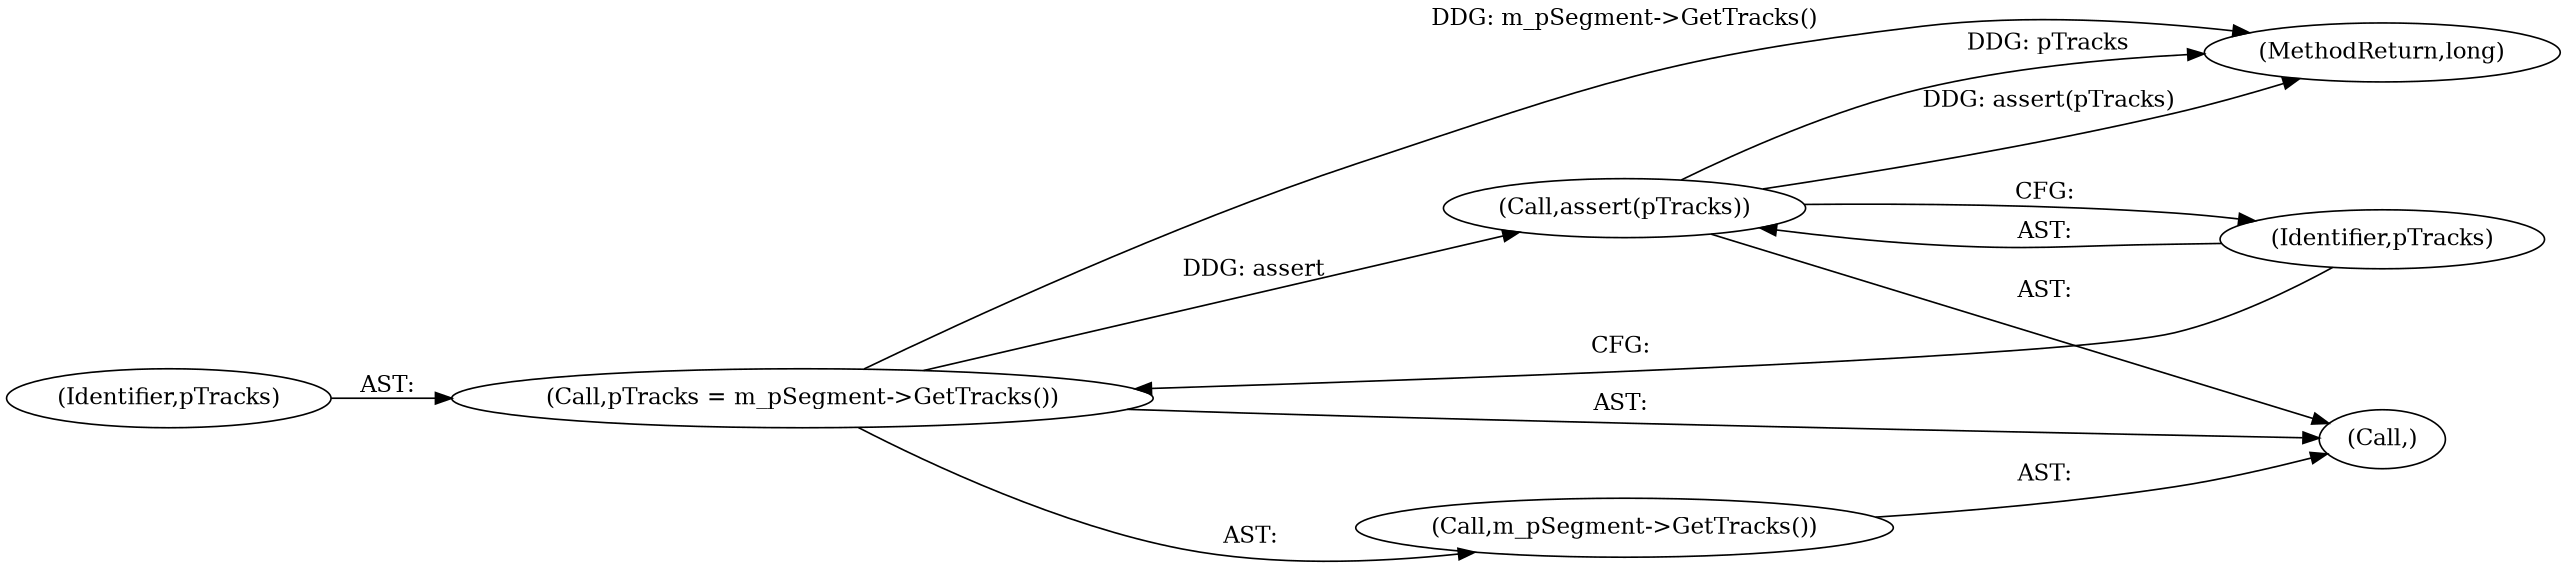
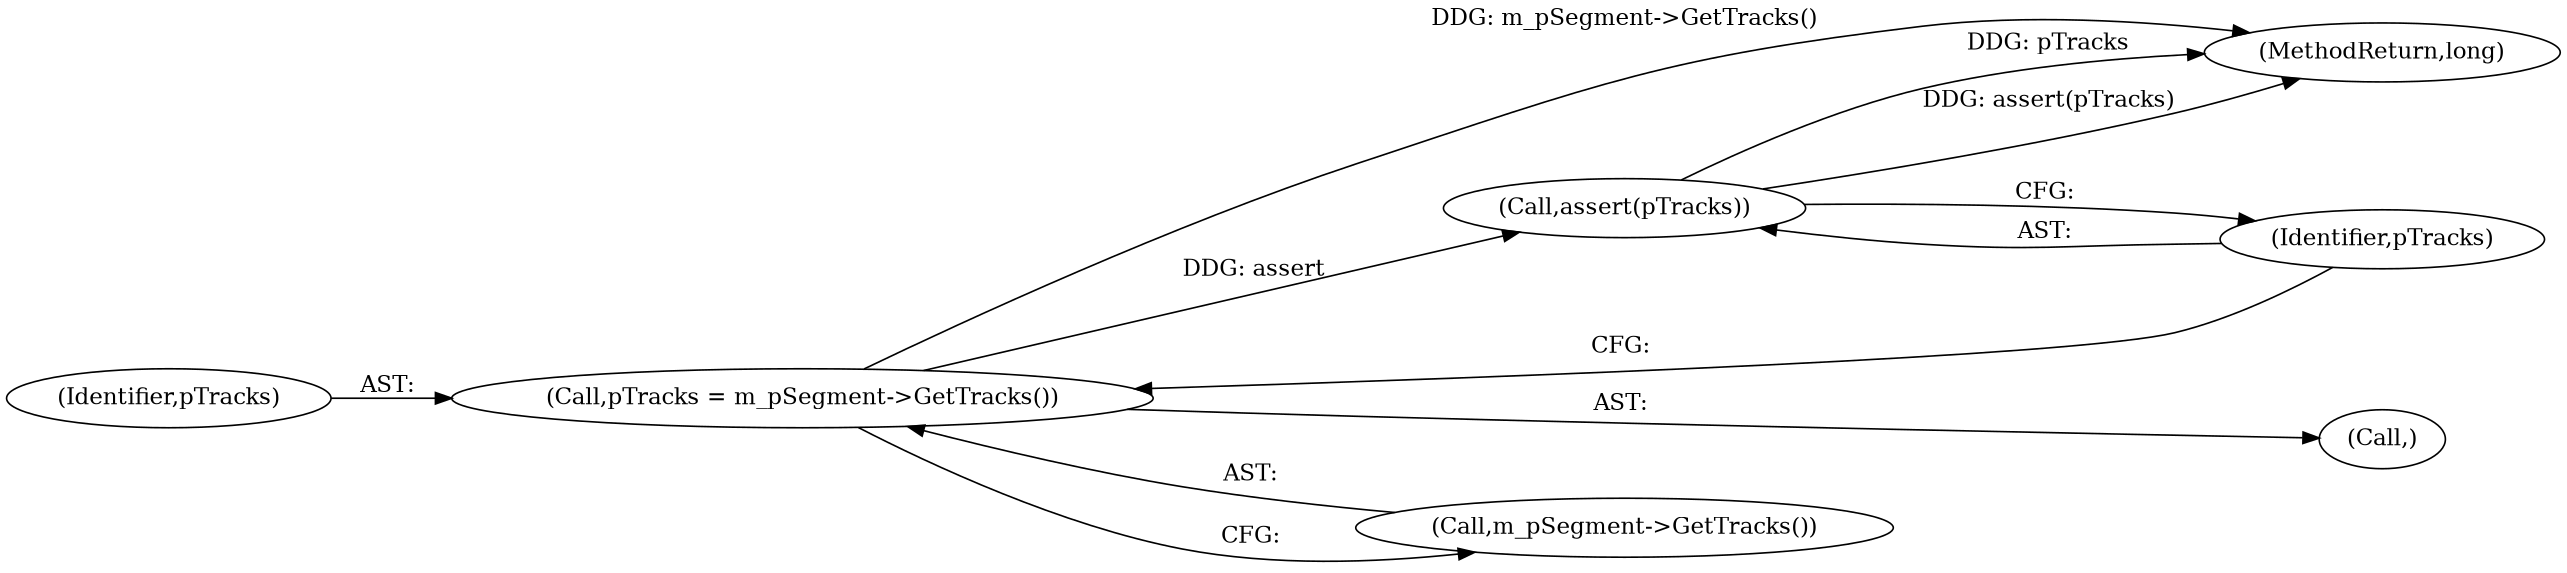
edge "(Call,assert(pTracks))" -> "(Call,)": removed, label "AST:"
edge "(Call,m_pSegment->GetTracks())" -> "(Call,)": now "(Call,m_pSegment->GetTracks())" -> "(Call,pTracks = m_pSegment->GetTracks())"
edge "(Call,pTracks = m_pSegment->GetTracks())" -> "(Call,m_pSegment->GetTracks())": label "AST: " -> "CFG: "
